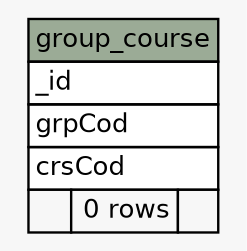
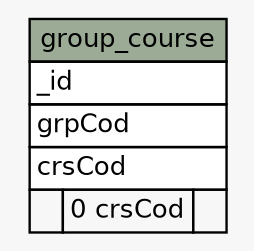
node "group_course": text "0 rows" -> "0 crsCod"
